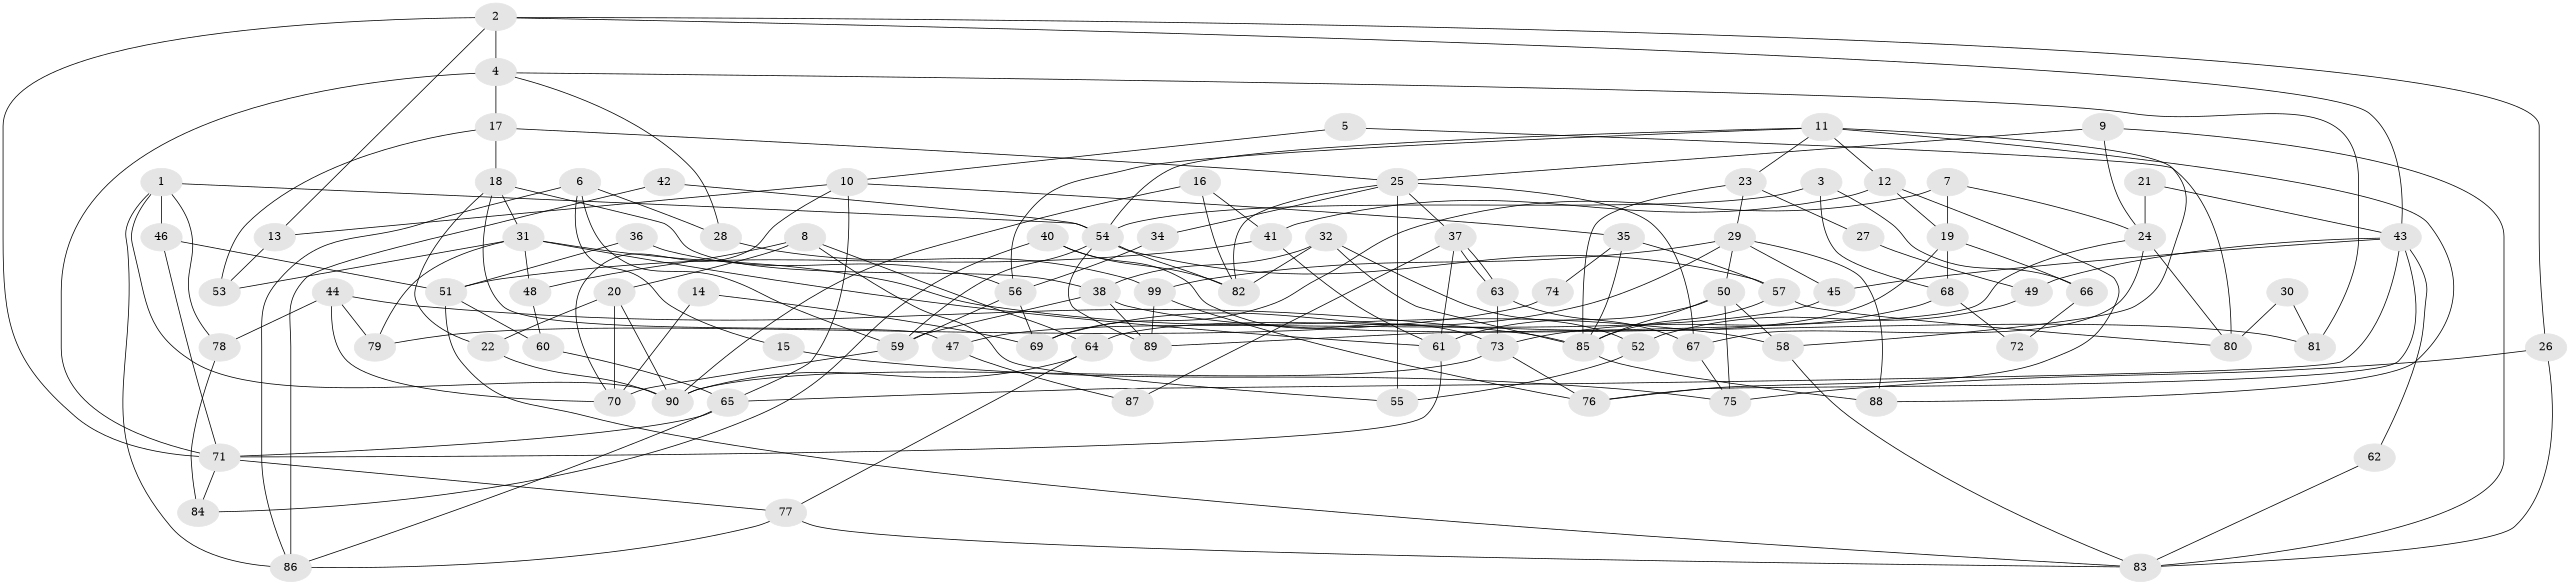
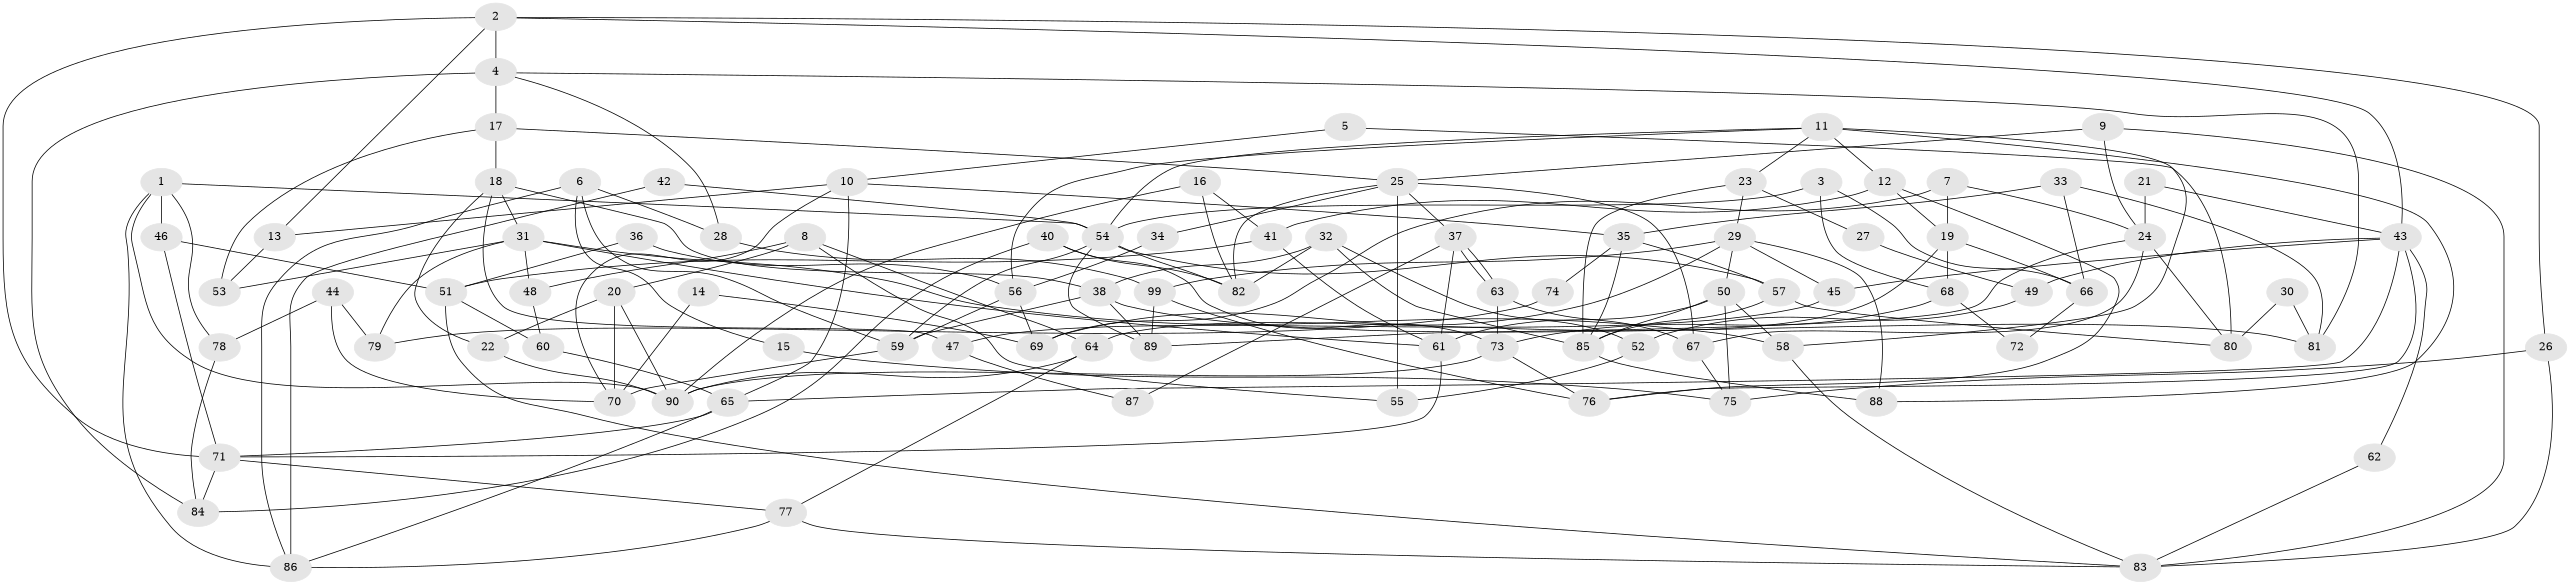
edge "4" -- "71": now "4" -- "84"
node "33": added
edge "44" -- "85": removed
